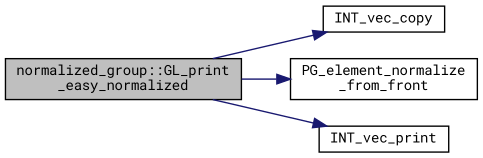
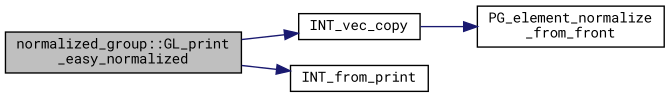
edge "normalized_group::GL_print _easy_normalized" -> "PG_element_normalize _from_front": now "INT_vec_copy" -> "PG_element_normalize _from_front"
node "INT_vec_print": label "INT_vec_print" -> "INT_from_print"
